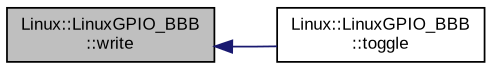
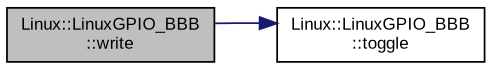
edge "Linux::LinuxGPIO_BBB ::toggle" -> "Linux::LinuxGPIO_BBB ::write": reversed
